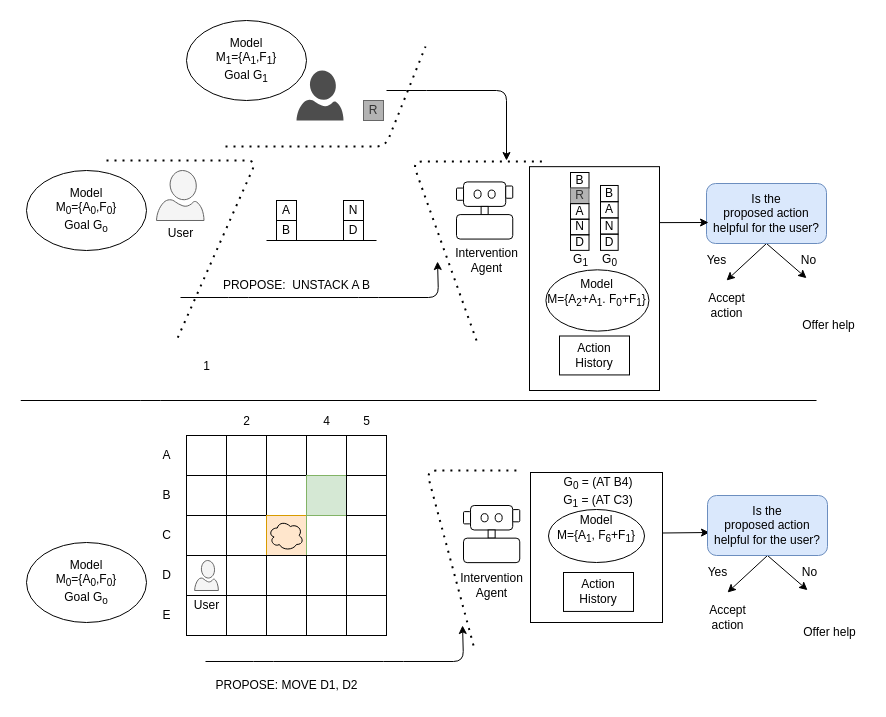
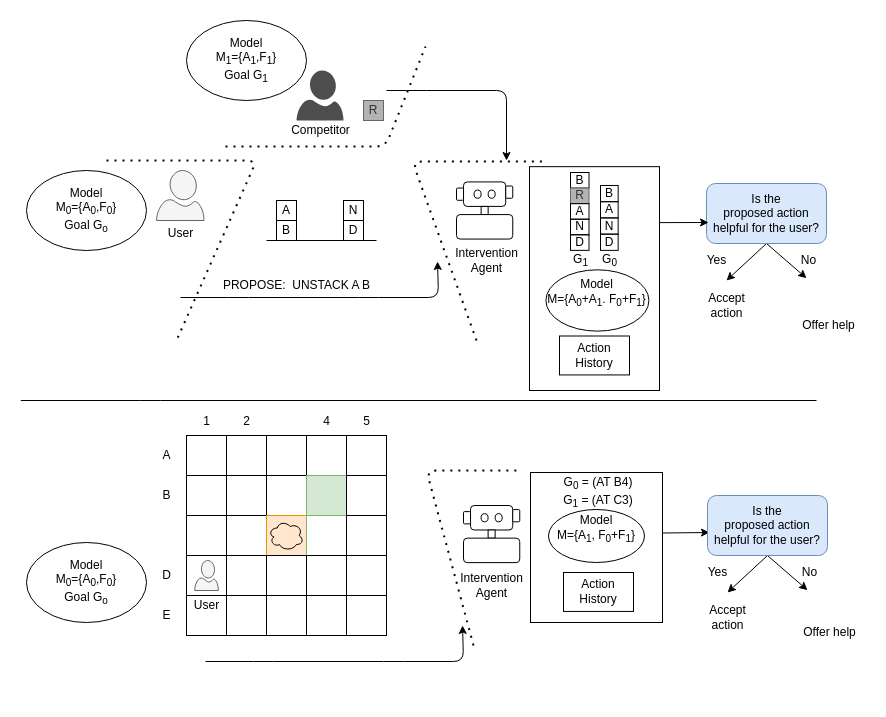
node "Competitor": added
node "Model M={A2+A1. F0+F1}": label "Model M={A2+A1. F0+F1}" -> "Model M={A0+A1. F0+F1}"
node "1": moved (207, 367) -> (207, 422)
node "C": removed
node "Model M={A1, F6+F1}": label "Model M={A1, F6+F1}" -> "Model M={A1, F0+F1}"
node "PROPOSE: MOVE D1, D2": removed
